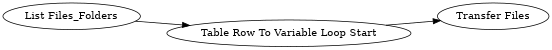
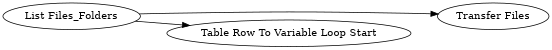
edge "Table Row To Variable Loop Start" -> "Transfer Files": now "List Files_Folders" -> "Transfer Files"
